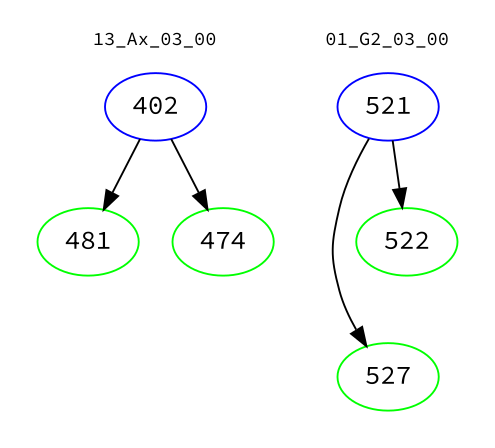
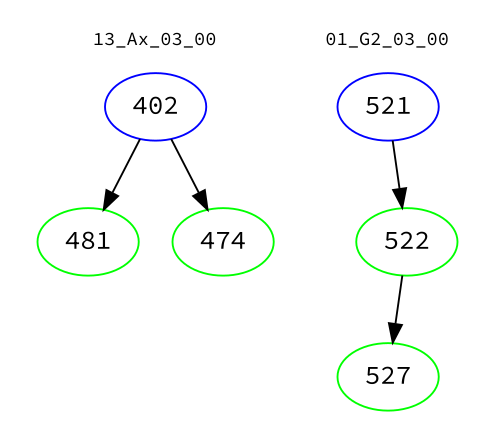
edge "521" -> "527": now "522" -> "527"
